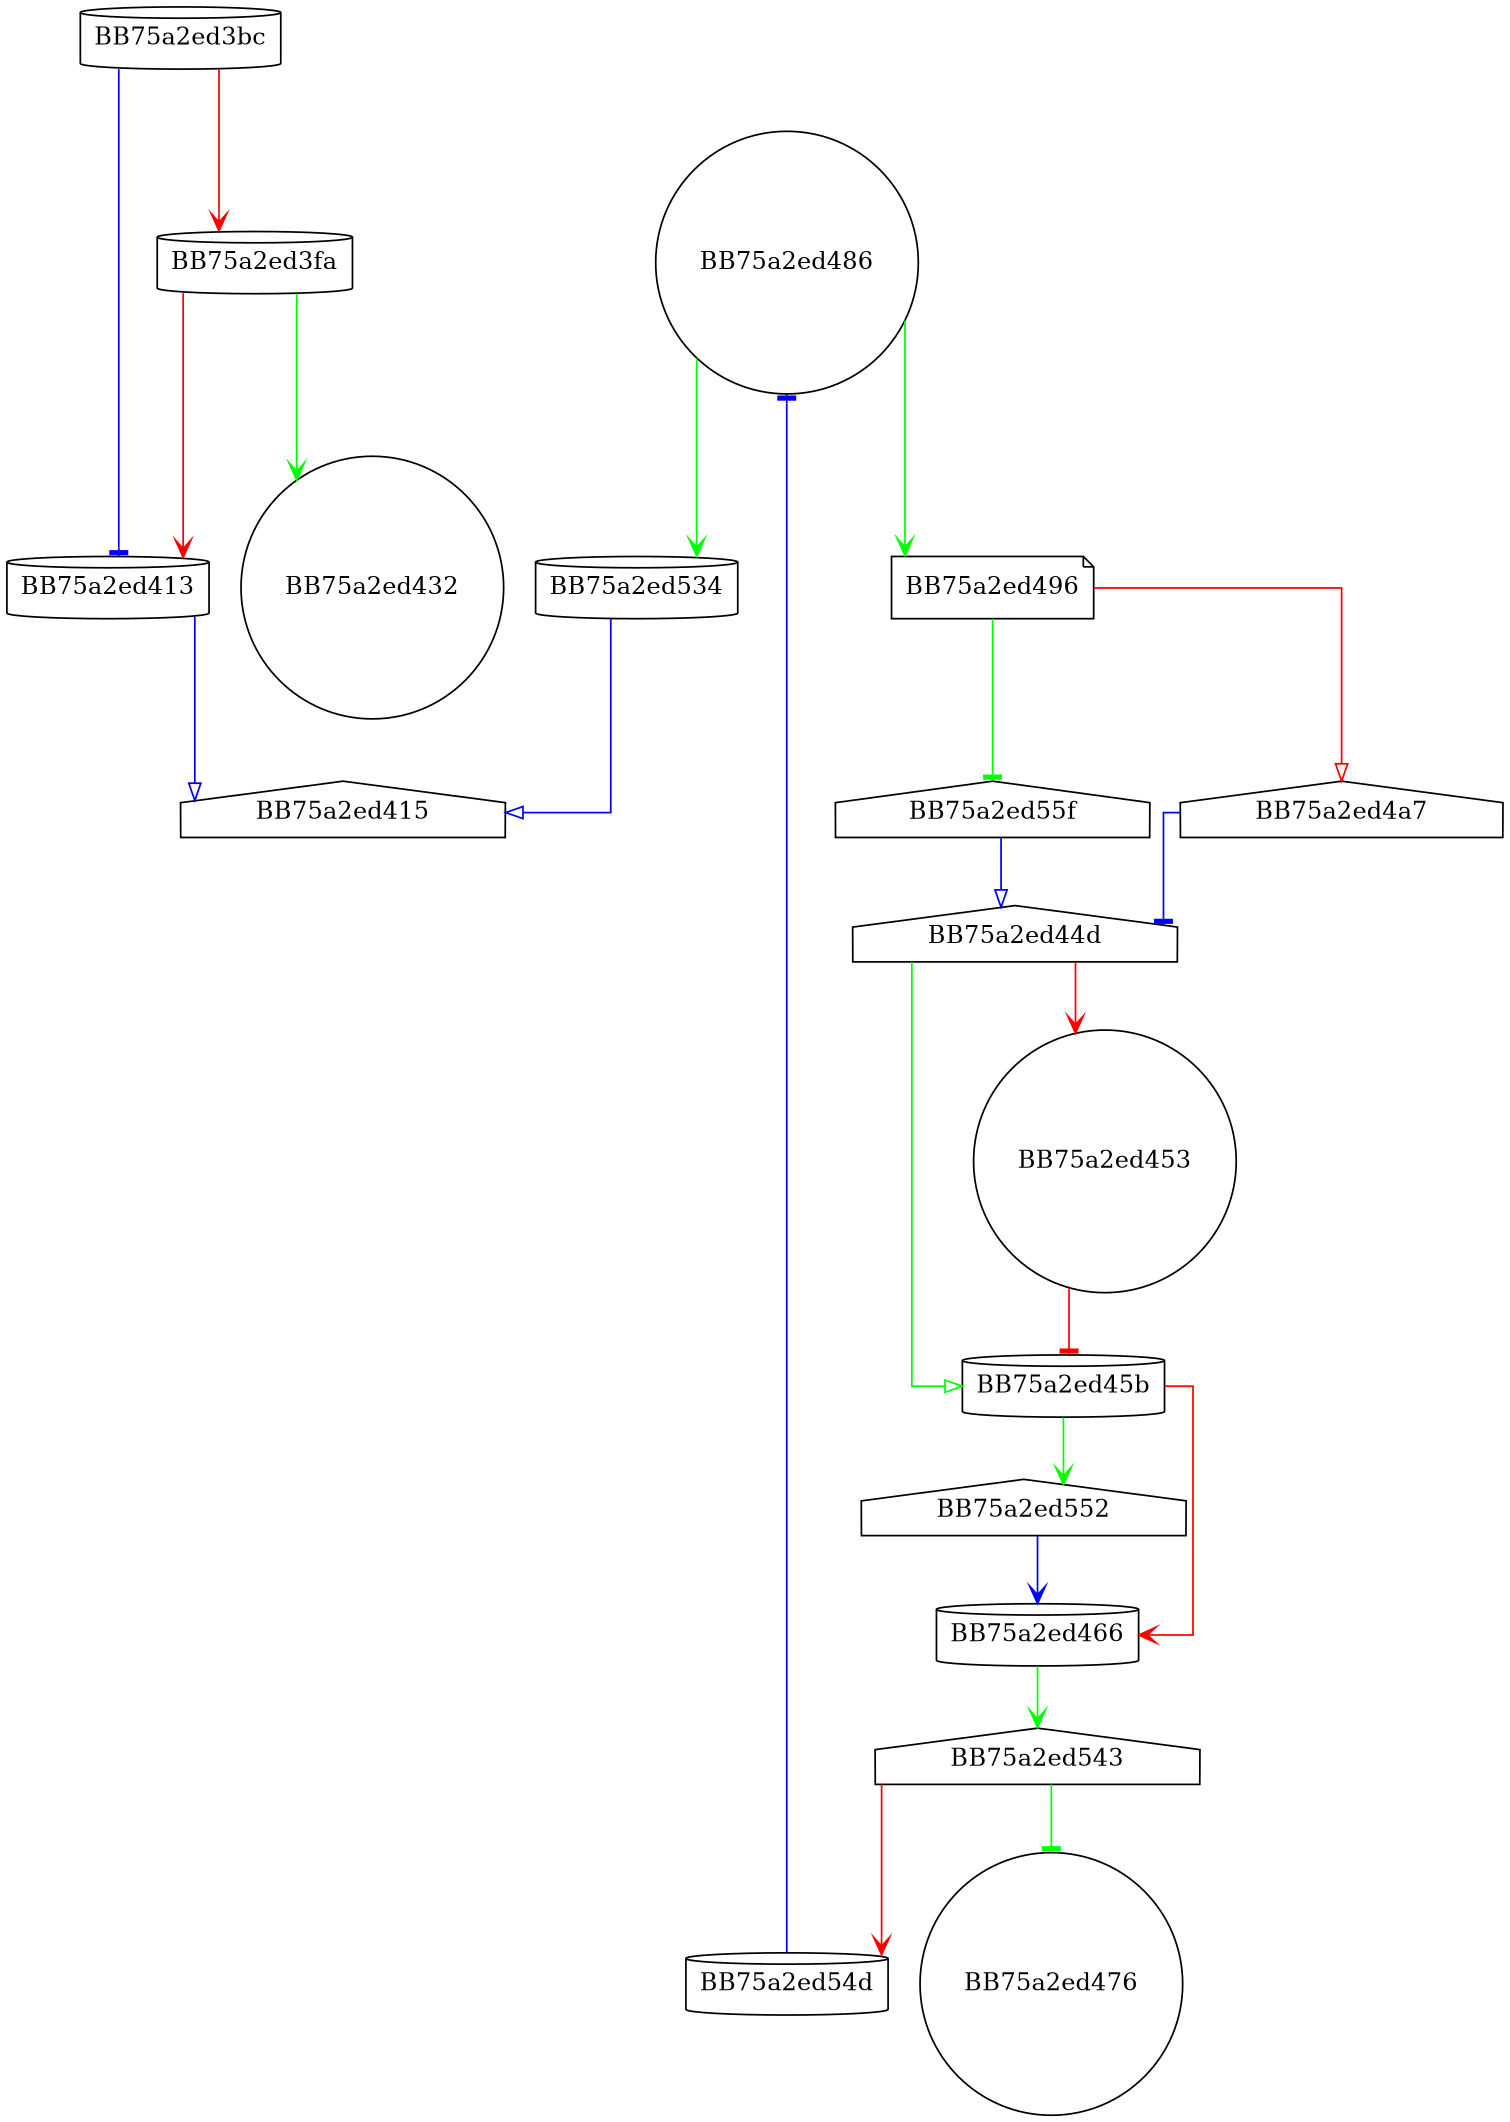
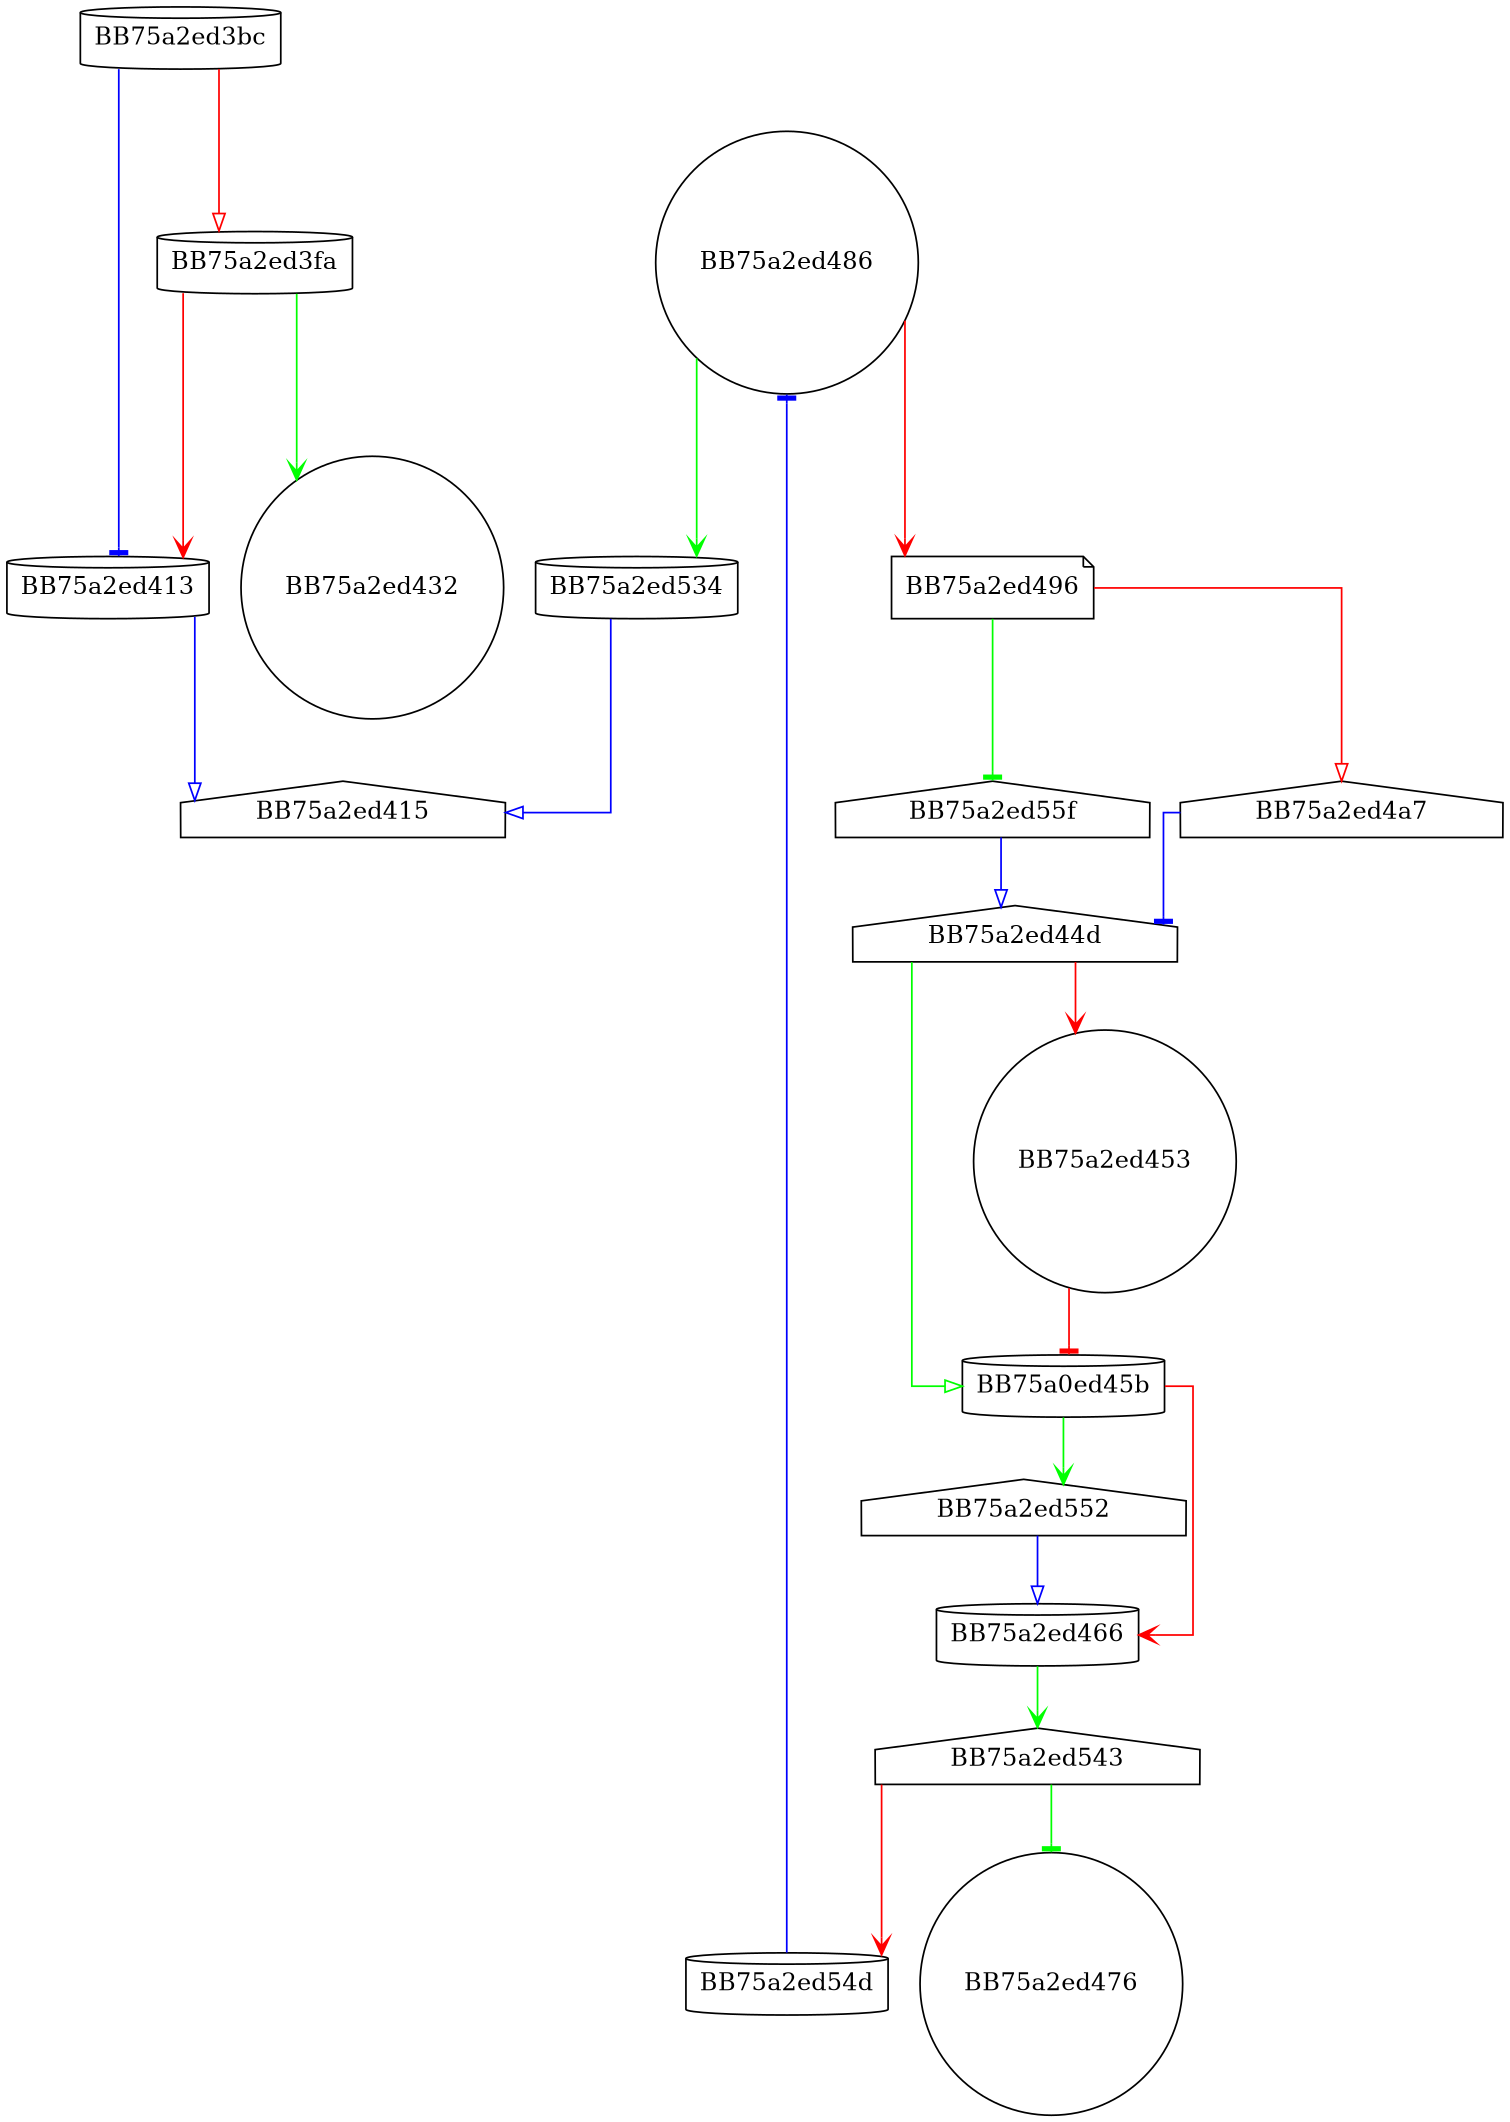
edge "BB75a2ed3bc" -> "BB75a2ed3fa": arrowhead vee -> onormal
edge "BB75a2ed486" -> "BB75a2ed496": color green -> red
node "BB75a2ed45b": label "BB75a2ed45b" -> "BB75a0ed45b"
edge "BB75a2ed552" -> "BB75a2ed466": arrowhead vee -> onormal
